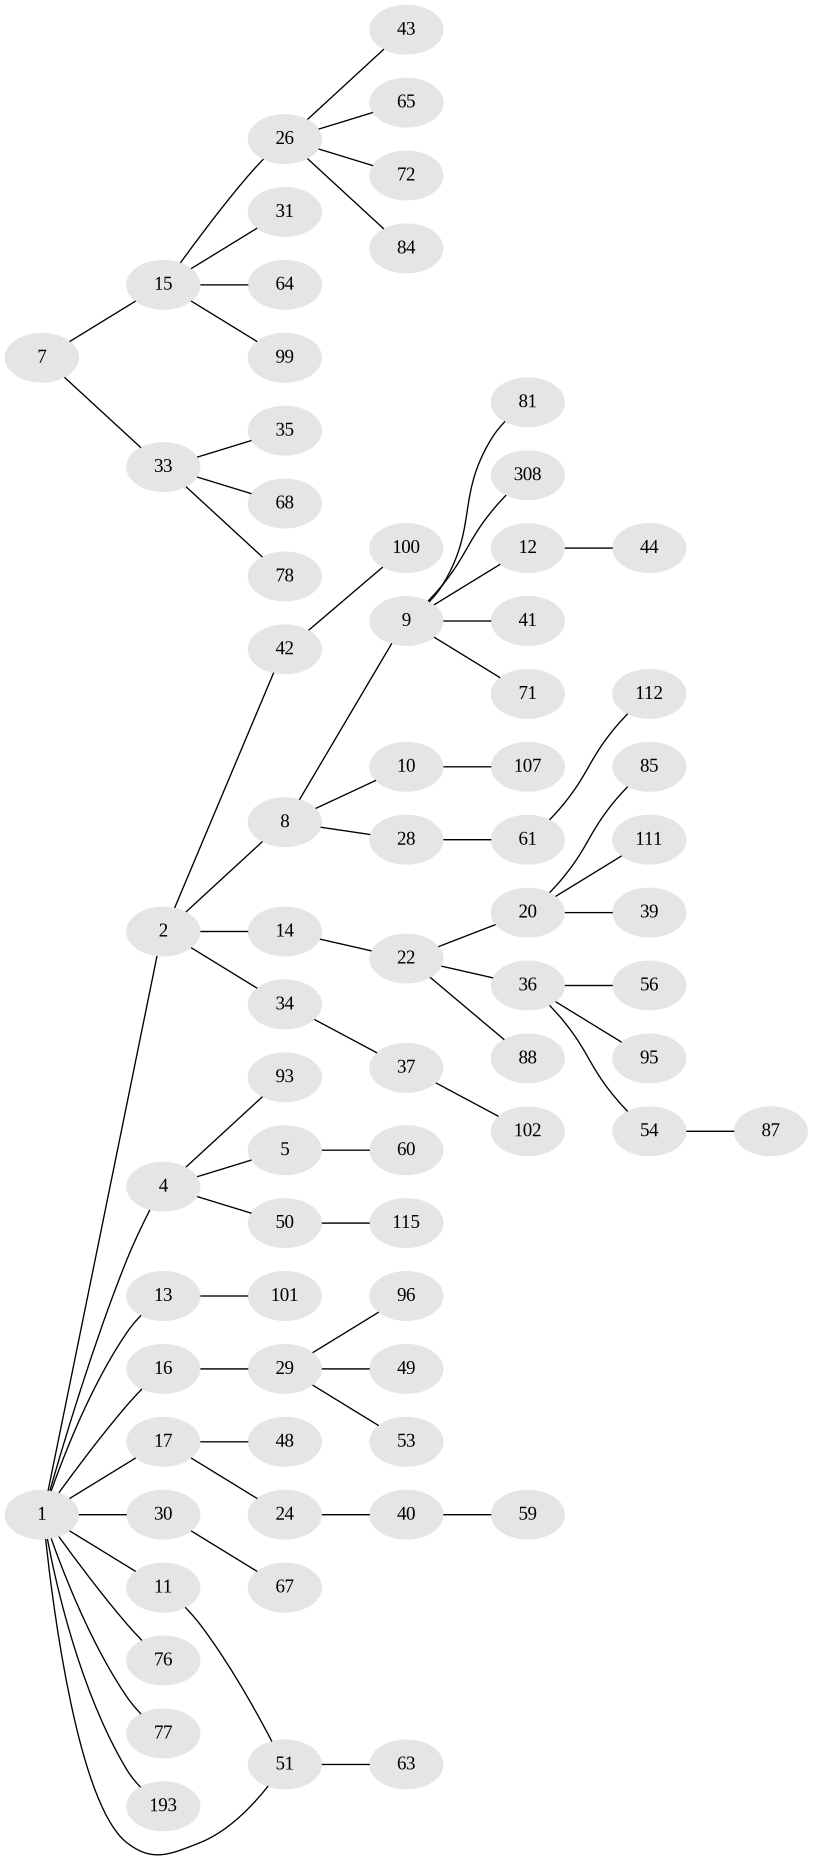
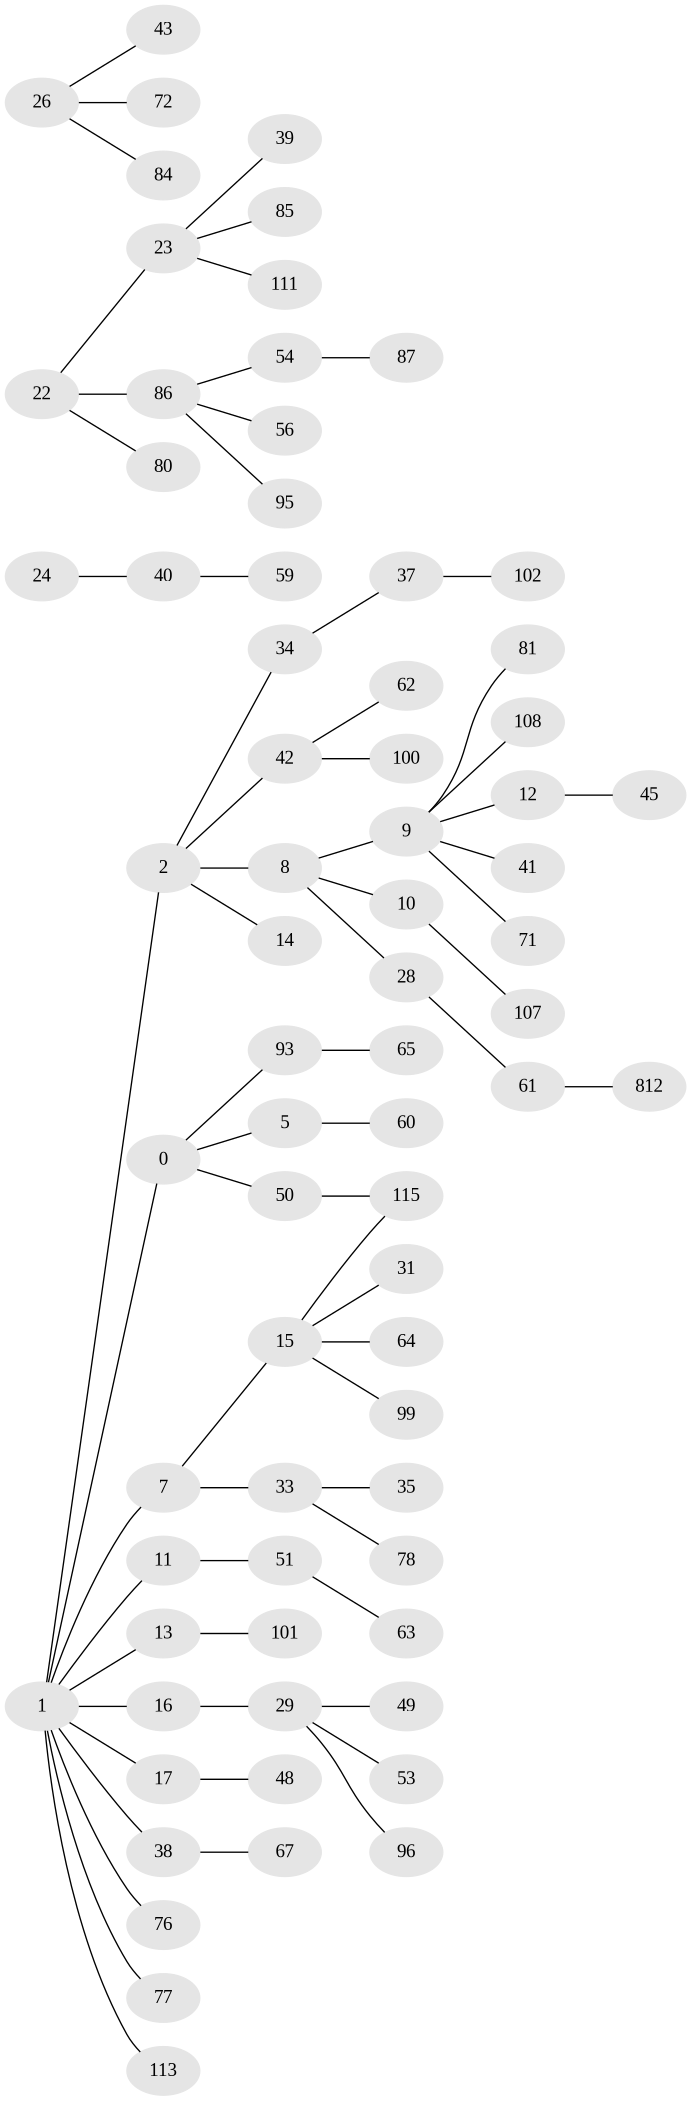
edge "65" -- "26": now "65" -- "93"
edge "26" -- "15": now "115" -- "15"
node "308": label "308" -> "108"
node "68": removed
node "44": label "44" -> "45"
node "62": added
node "112": label "112" -> "812"
node "20": label "20" -> "23"
edge "14" -- "22": removed
node "36": label "36" -> "86"
node "88": label "88" -> "80"
node "4": label "4" -> "0"
edge "17" -- "24": removed
node "30": label "30" -> "38"
edge "1" -- "51": now "1" -- "7"
node "193": label "193" -> "113"
